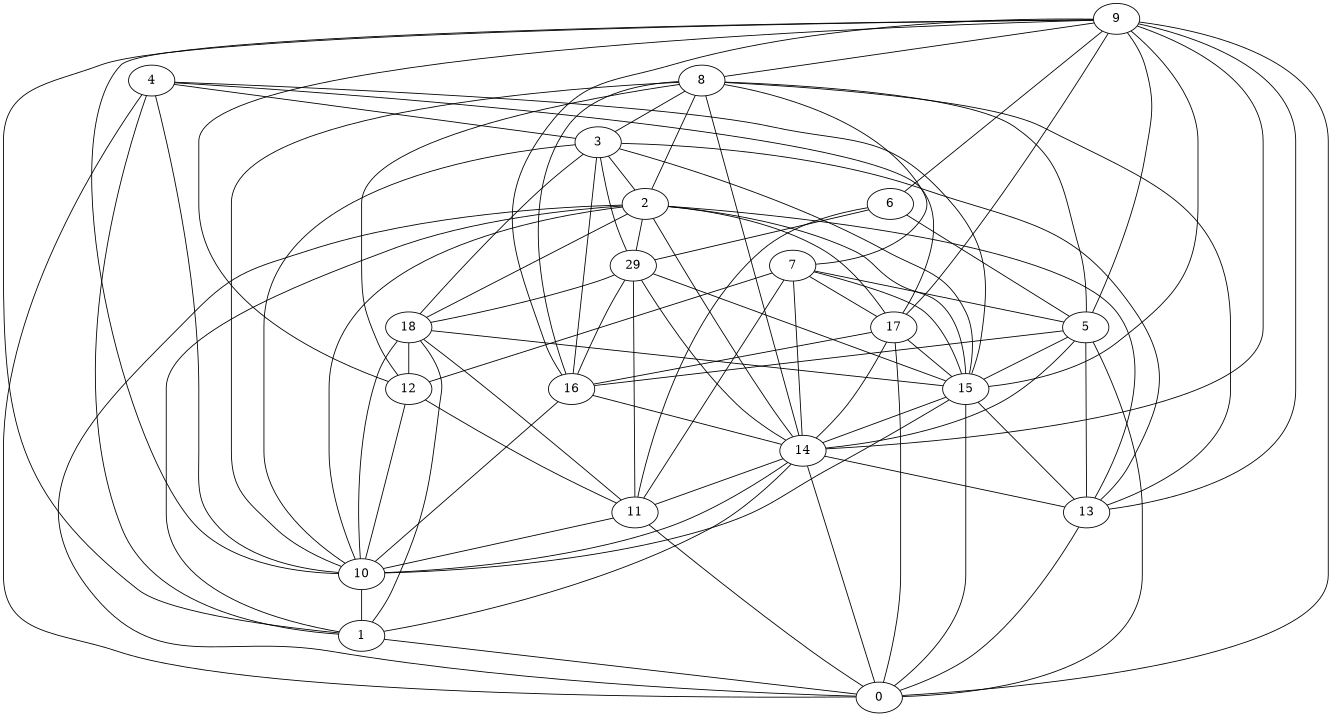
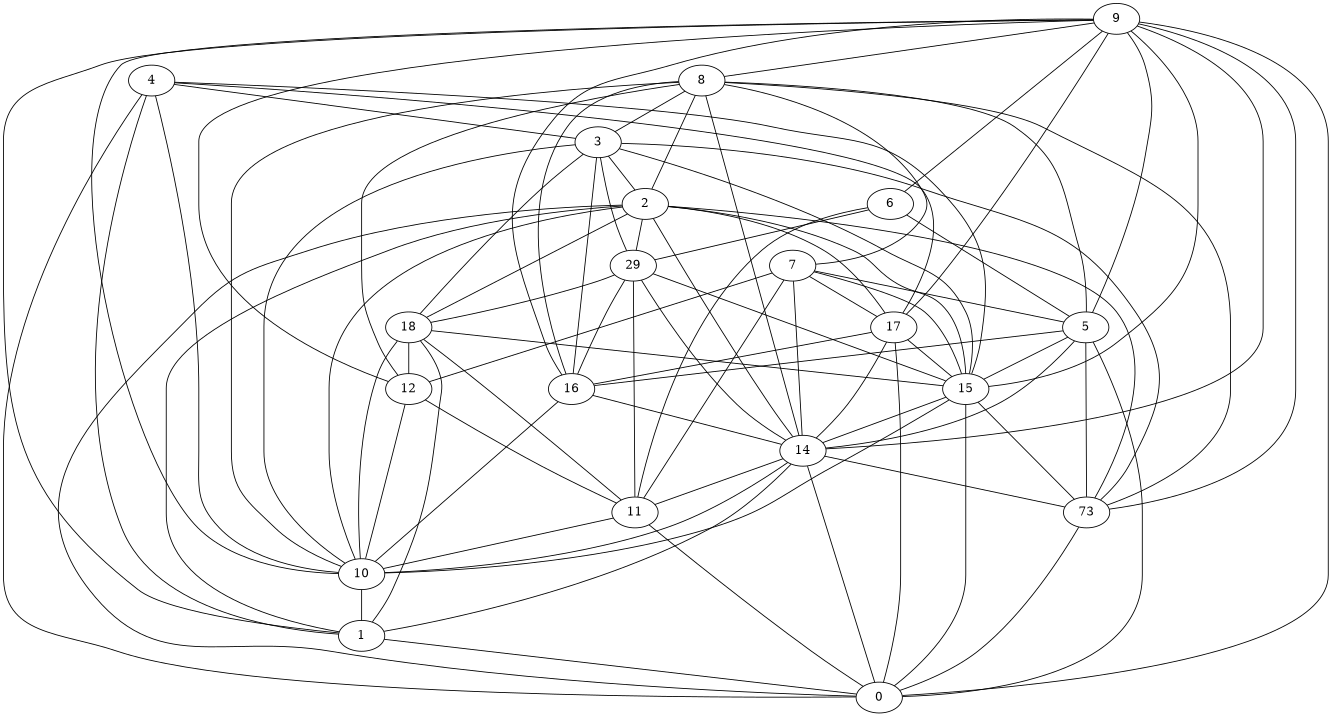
node "13": label "13" -> "73"
